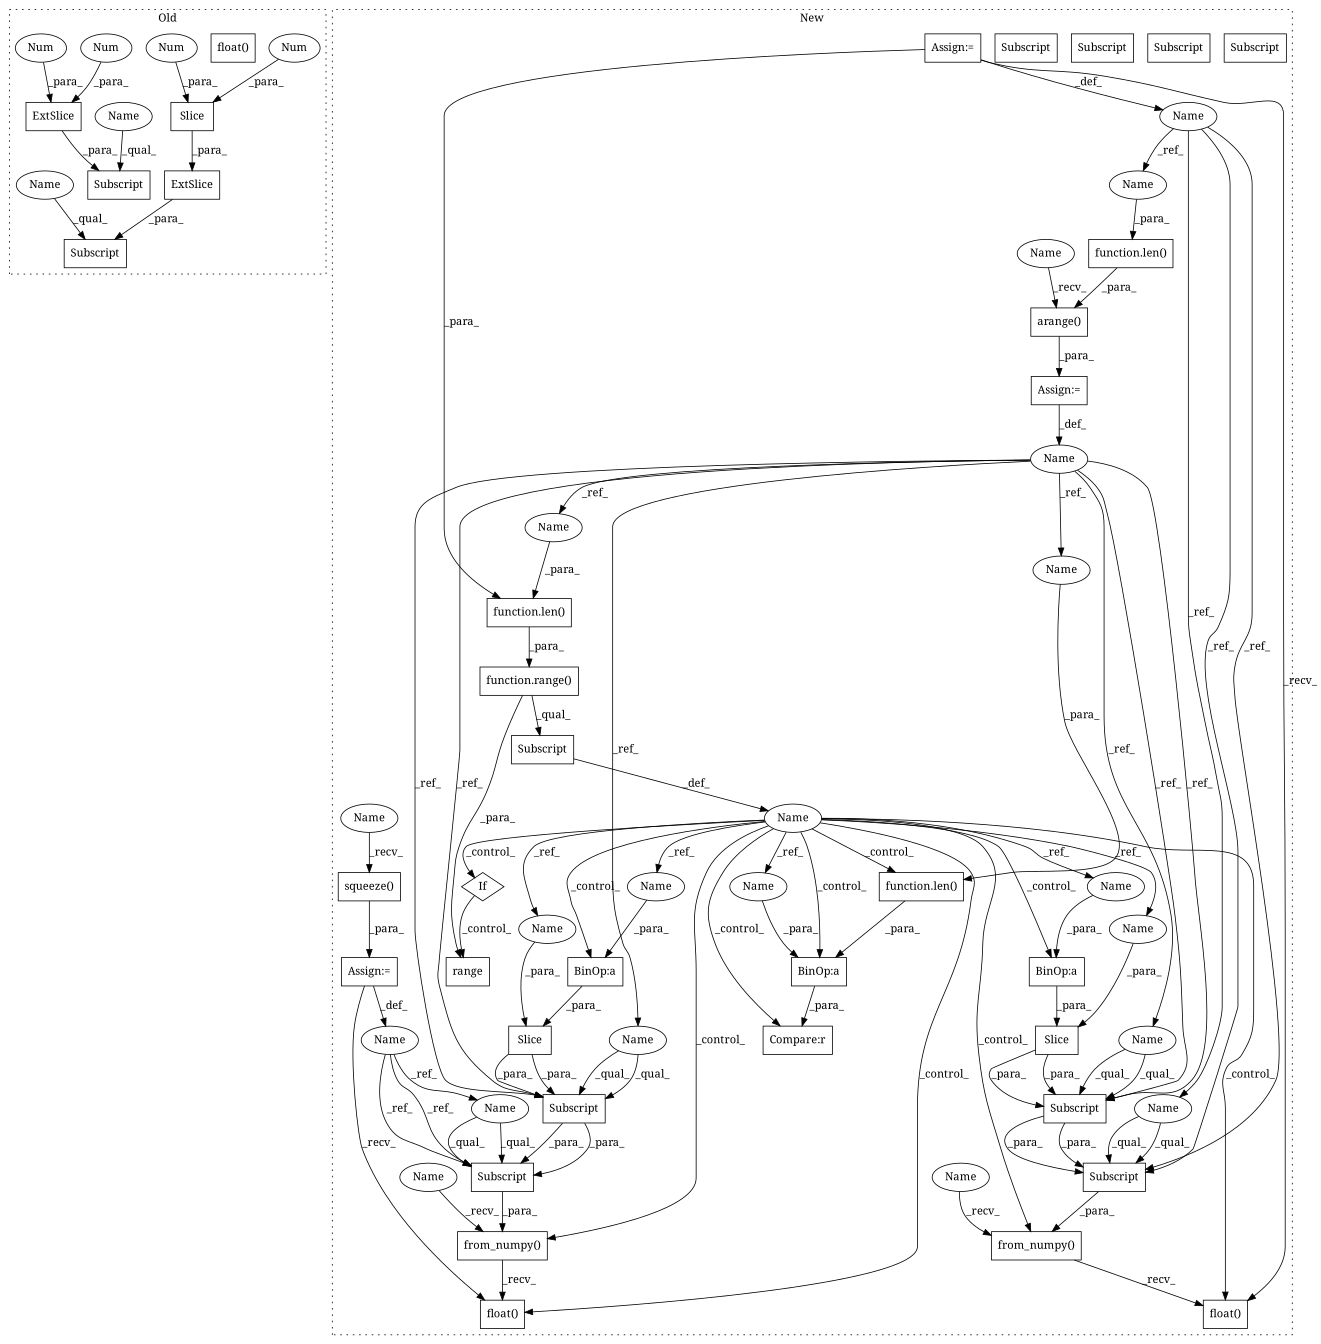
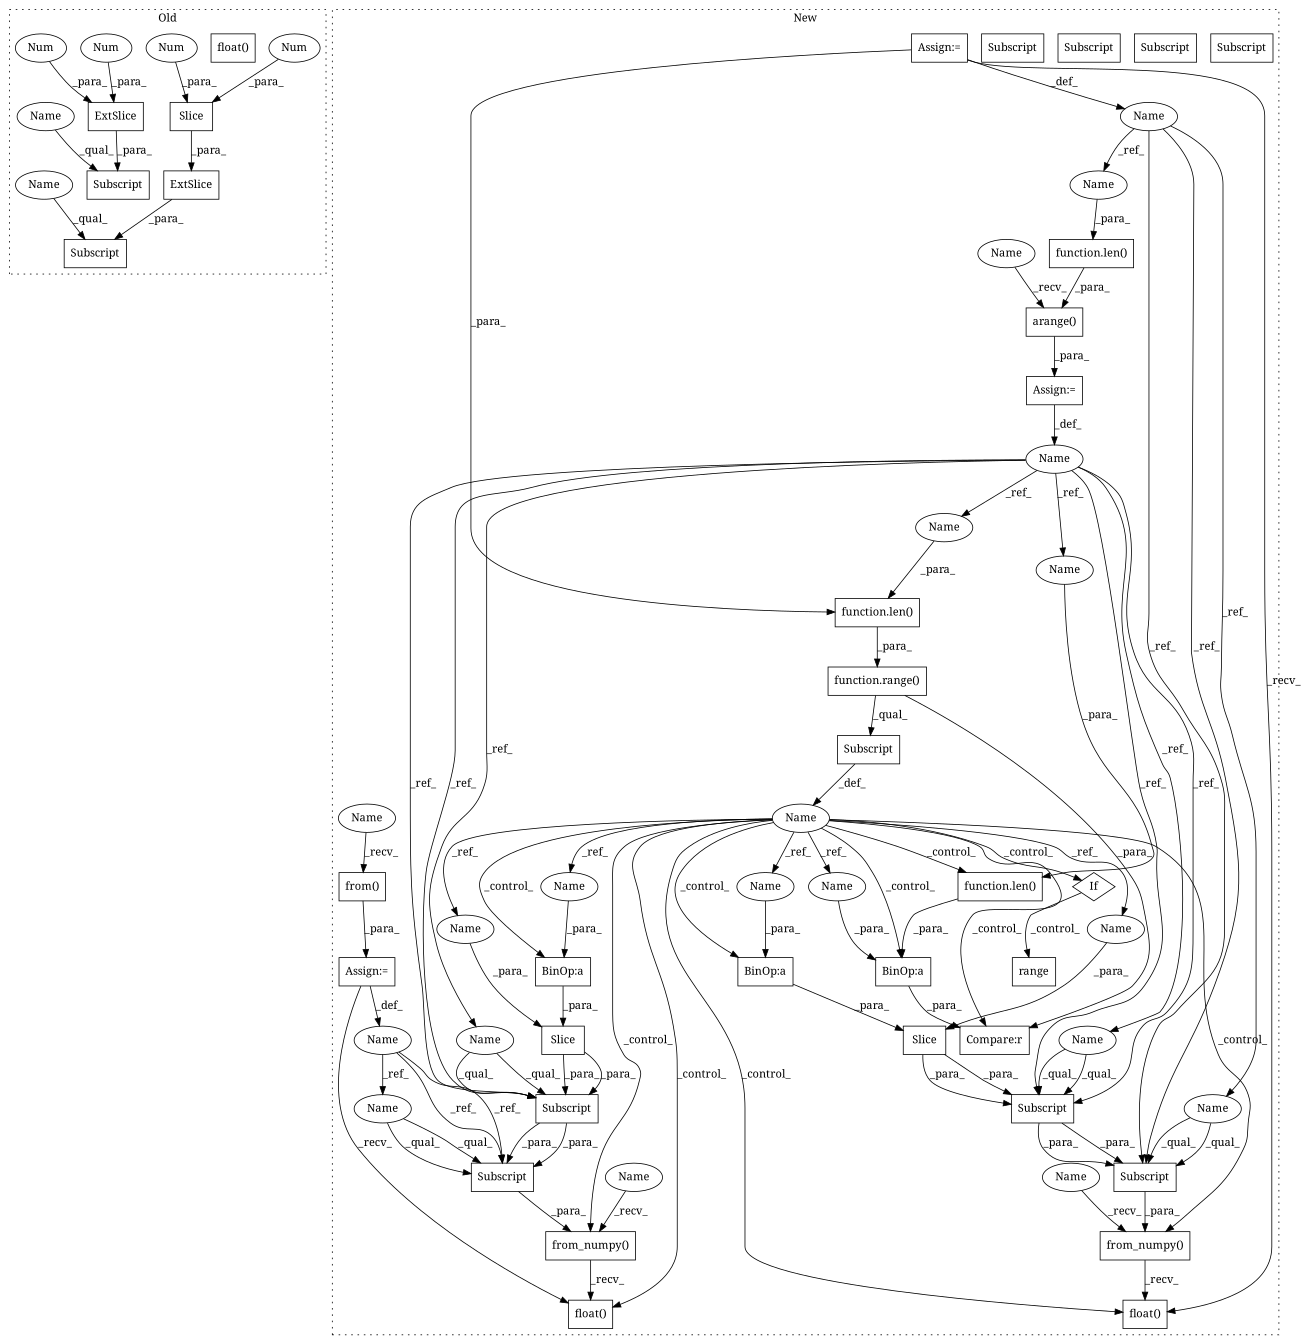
edge "function.range()" -> "range": now "function.range()" -> "Compare:r"
node "squeeze()": label "squeeze()" -> "from()"
